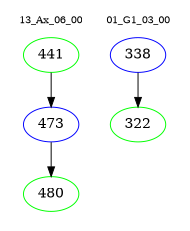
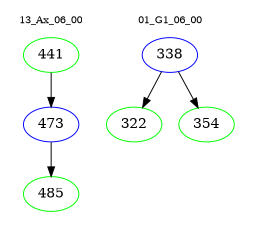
cluster "01_G1_03_00": label "01_G1_03_00" -> "01_G1_06_00"
node "354": added
node "480": label "480" -> "485"
